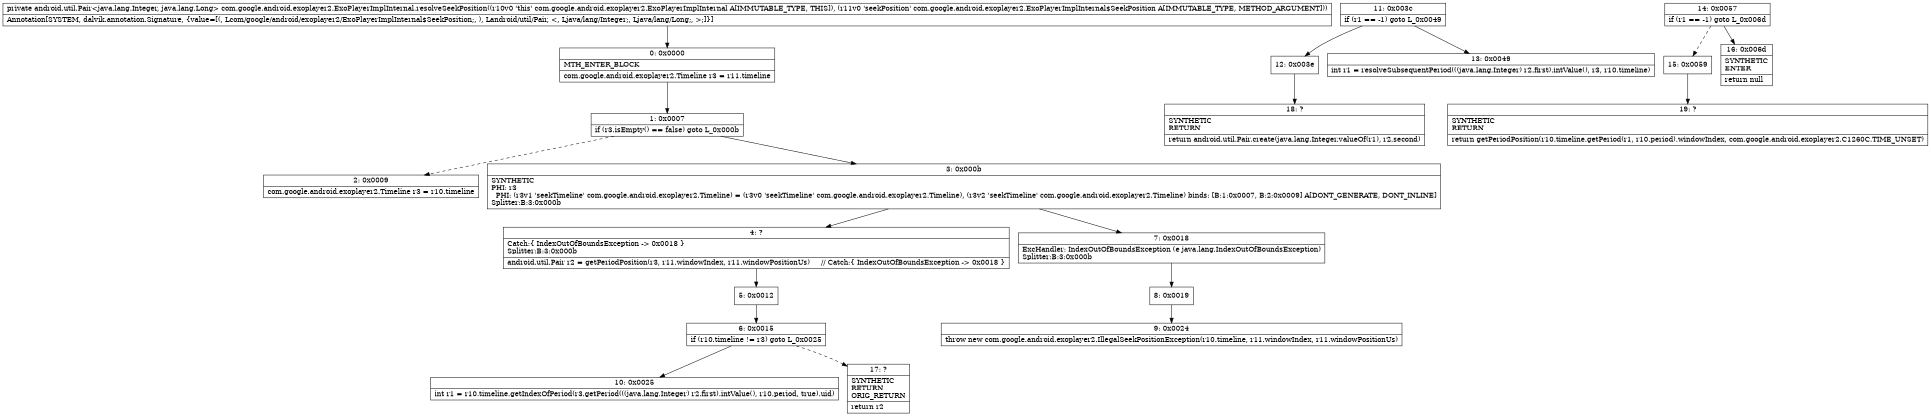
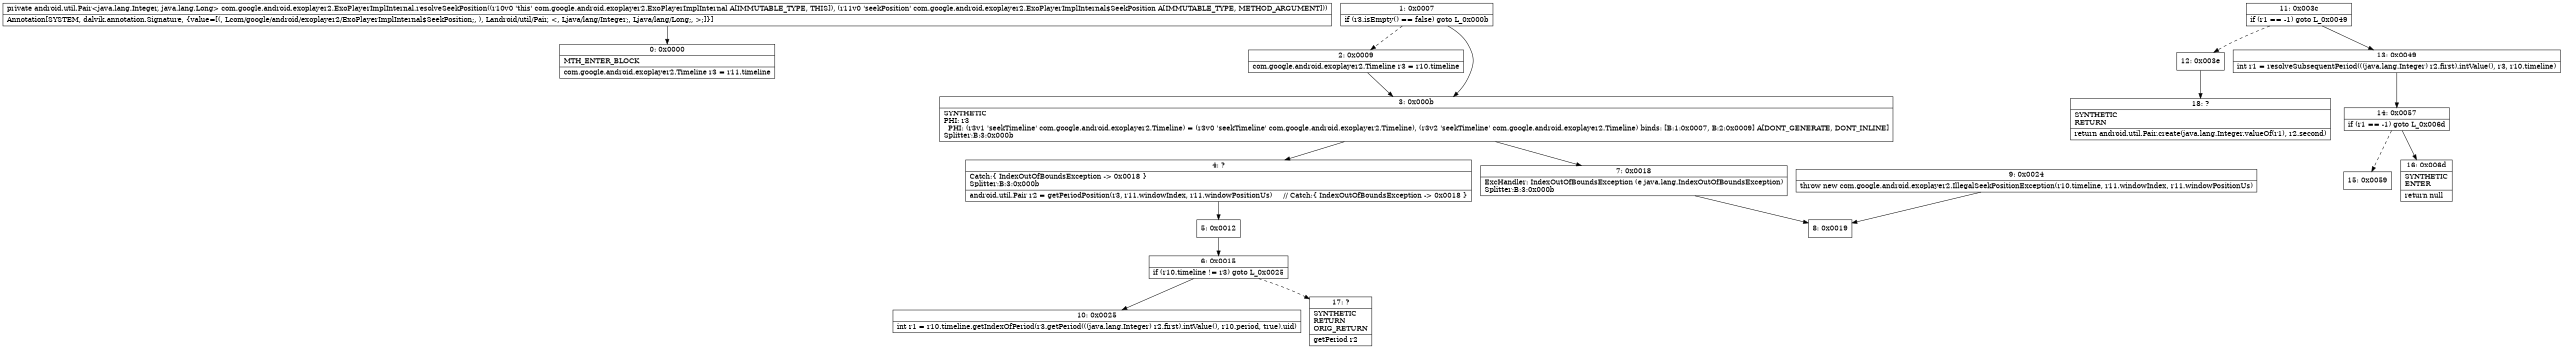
edge "11: 0x003c" -> "12: 0x003e": style solid -> dashed
edge "2: 0x0009" -> "3: 0x000b": added
edge "13: 0x0049" -> "14: 0x0057": added
edge "0: 0x0000" -> "1: 0x0007": removed
node "19: ?": removed
edge "8: 0x0019" -> "9: 0x0024": reversed
node "17: ?": text "return r2" -> "getPeriod r2"
